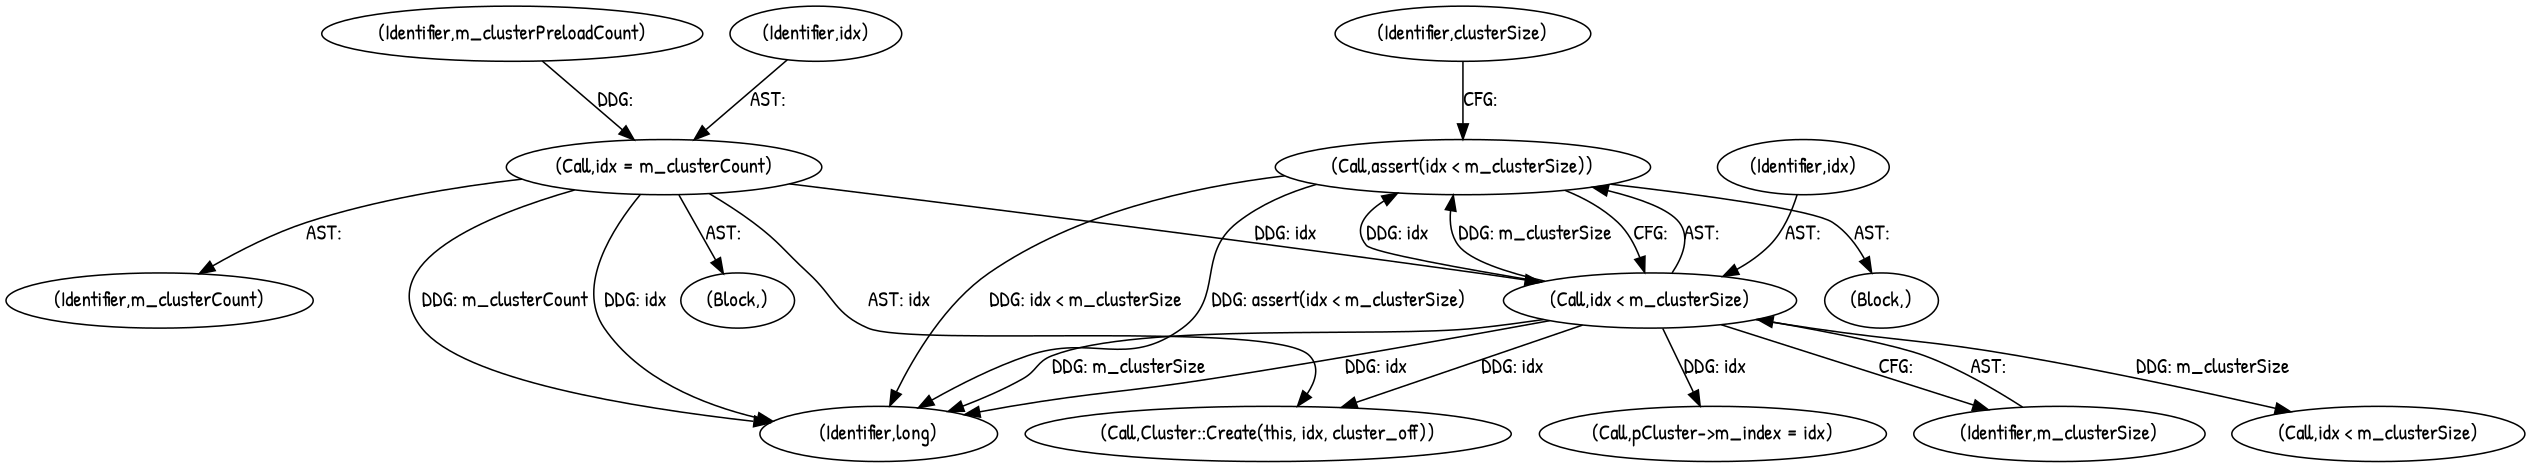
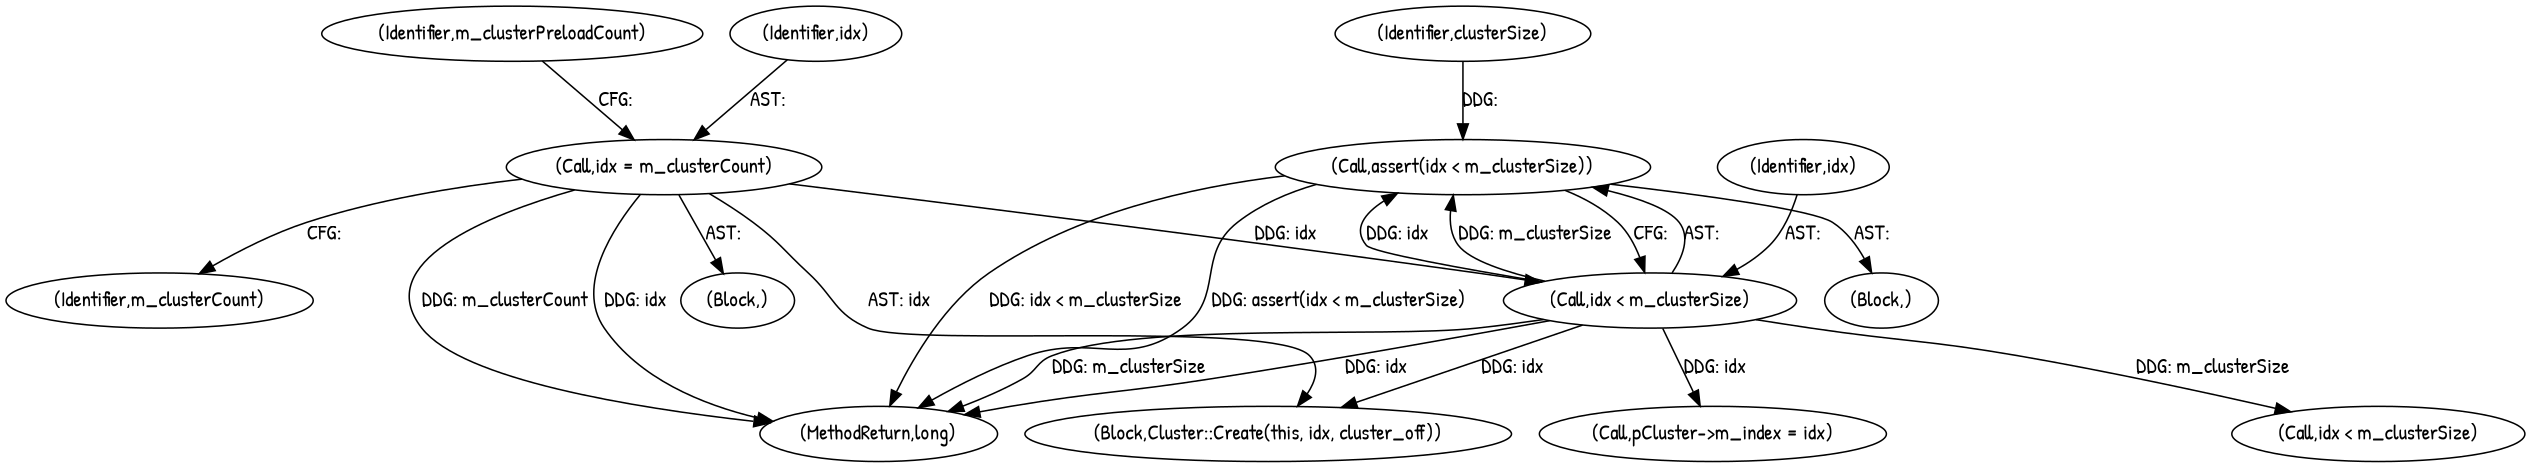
edge "(Identifier,m_clusterPreloadCount)" -> "(Call,idx = m_clusterCount)": label "DDG: " -> "CFG: "
edge "(Identifier,clusterSize)" -> "(Call,assert(idx < m_clusterSize))": label "CFG: " -> "DDG: "
edge "(Call,idx = m_clusterCount)" -> "(Identifier,m_clusterCount)": label "AST: " -> "CFG: "
node "(Identifier,long)": label "(Identifier,long)" -> "(MethodReturn,long)"
node "(Call,Cluster::Create(this, idx, cluster_off))": label "(Call,Cluster::Create(this, idx, cluster_off))" -> "(Block,Cluster::Create(this, idx, cluster_off))"
node "(Identifier,m_clusterSize)": removed
